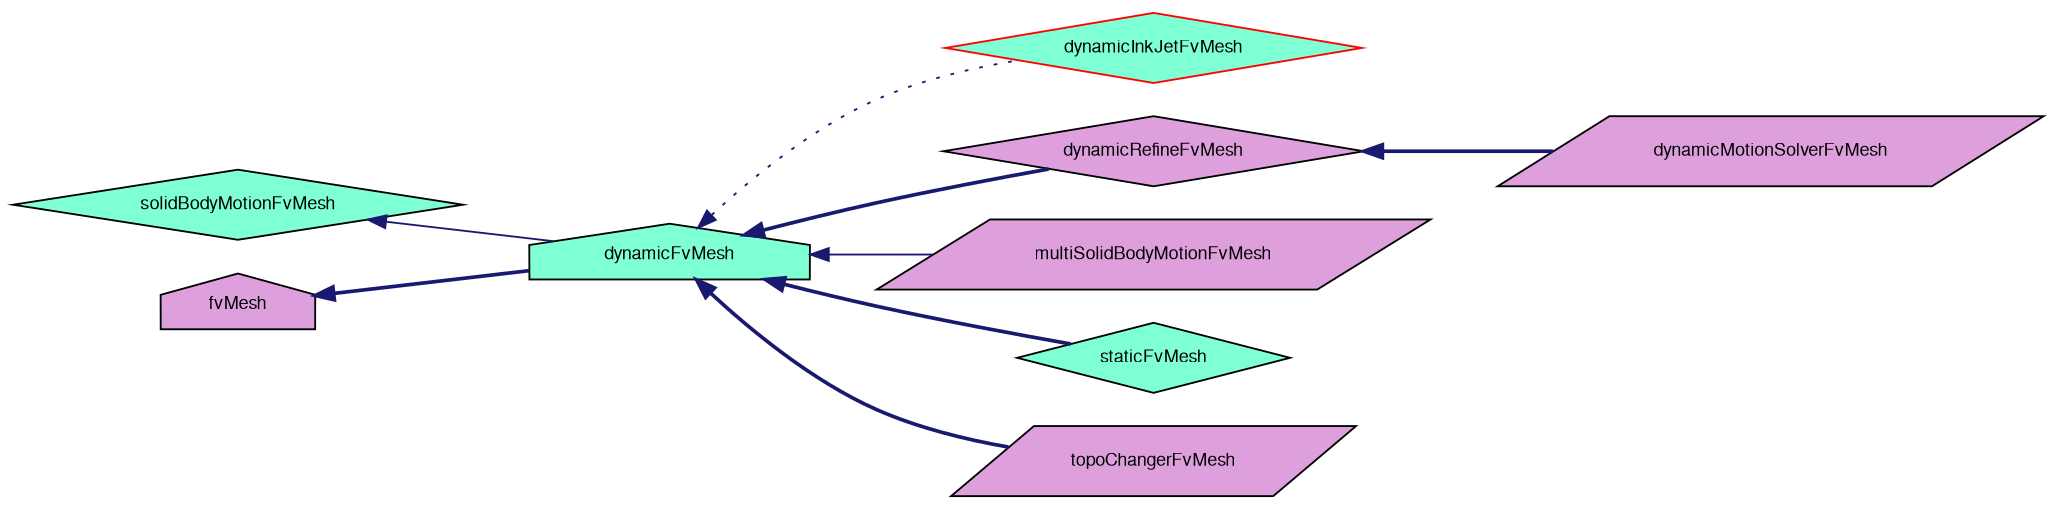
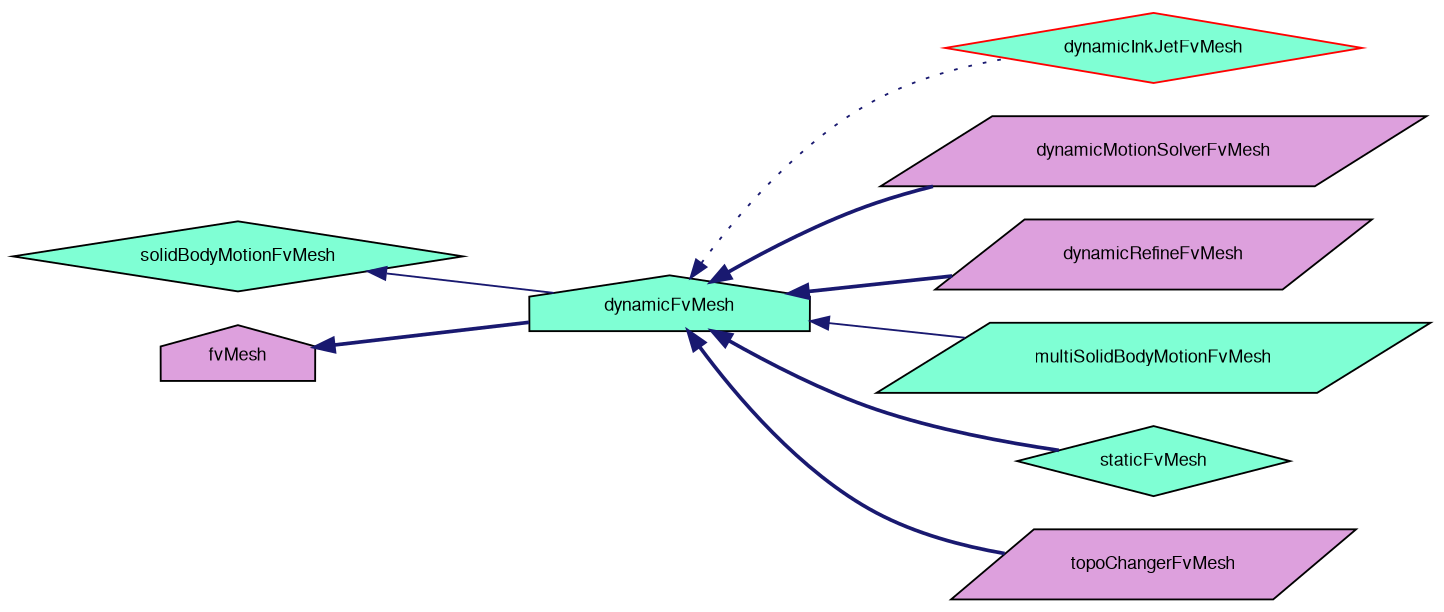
node "dynamicRefineFvMesh": shape diamond -> parallelogram
edge "dynamicMotionSolverFvMesh" -> "dynamicRefineFvMesh": now "dynamicMotionSolverFvMesh" -> "dynamicFvMesh"
node "multiSolidBodyMotionFvMesh": fillcolor plum -> aquamarine
